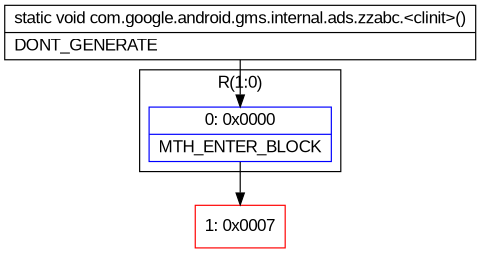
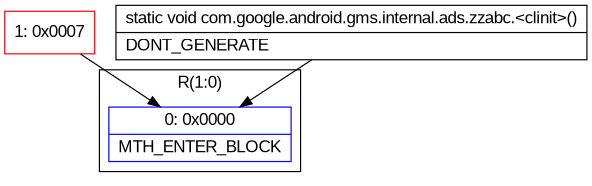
edge "0: 0x0000" -> "1: 0x0007": reversed
